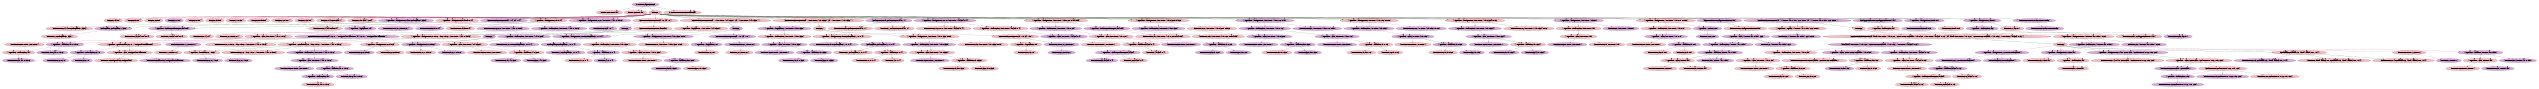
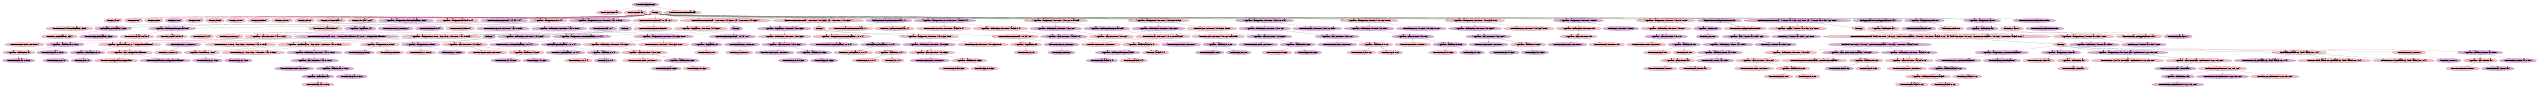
node "(LITERAL,336,Curl_ccalloc(1, 336))": added
